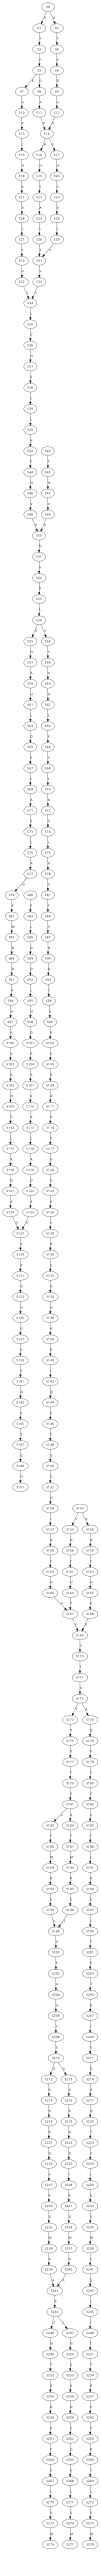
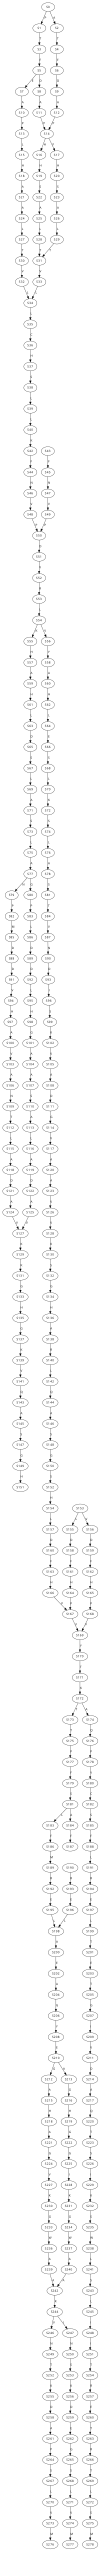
edge "S77" -> "S80": added, label "G"
edge "S187" -> "S190": removed, label "M"
